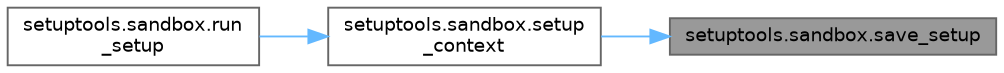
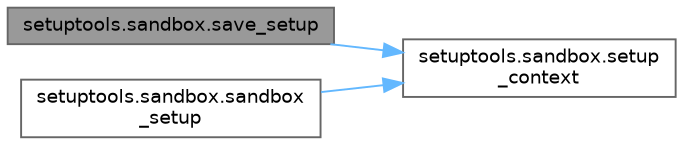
node "setuptools.sandbox.run _setup": label "setuptools.sandbox.run _setup" -> "setuptools.sandbox.sandbox _setup"
edge "setuptools.sandbox.setup _context" -> "setuptools.sandbox.save_setup": reversed
